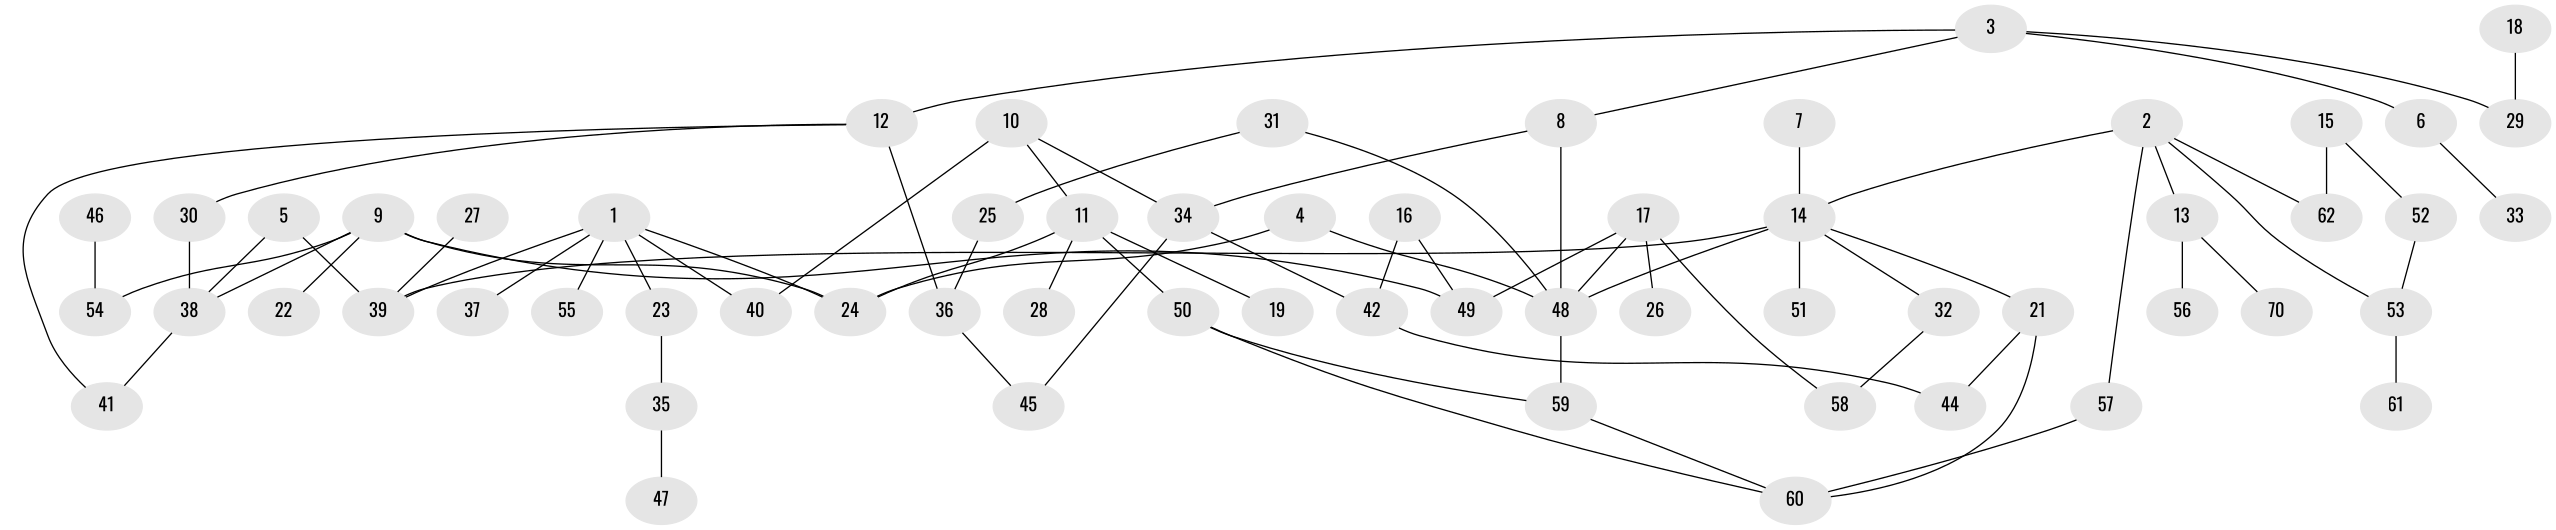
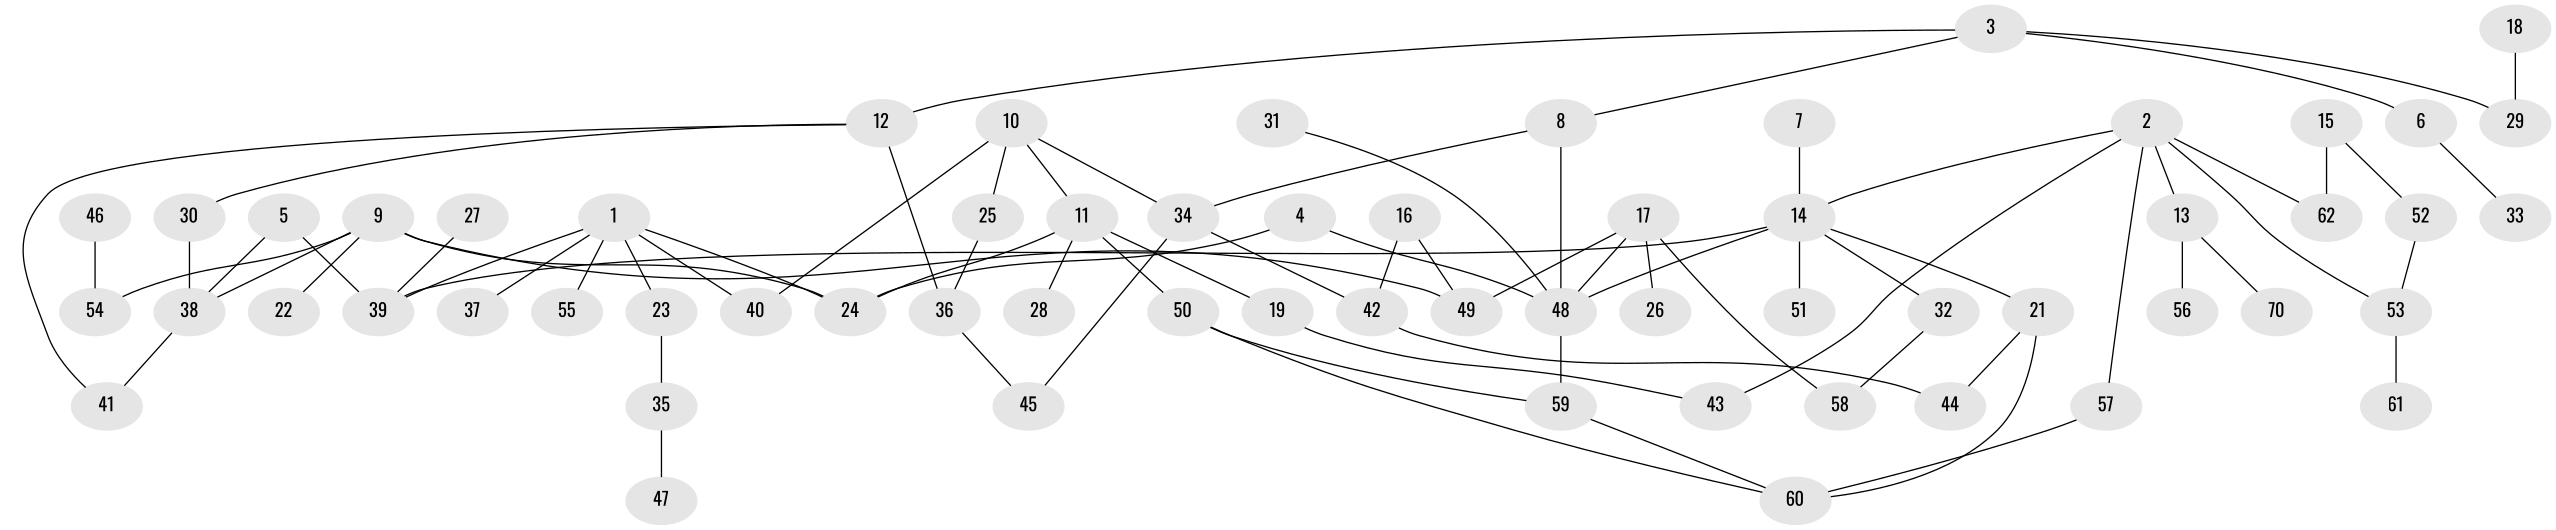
edge "31" -- "25": now "10" -- "25"
node "43": added
